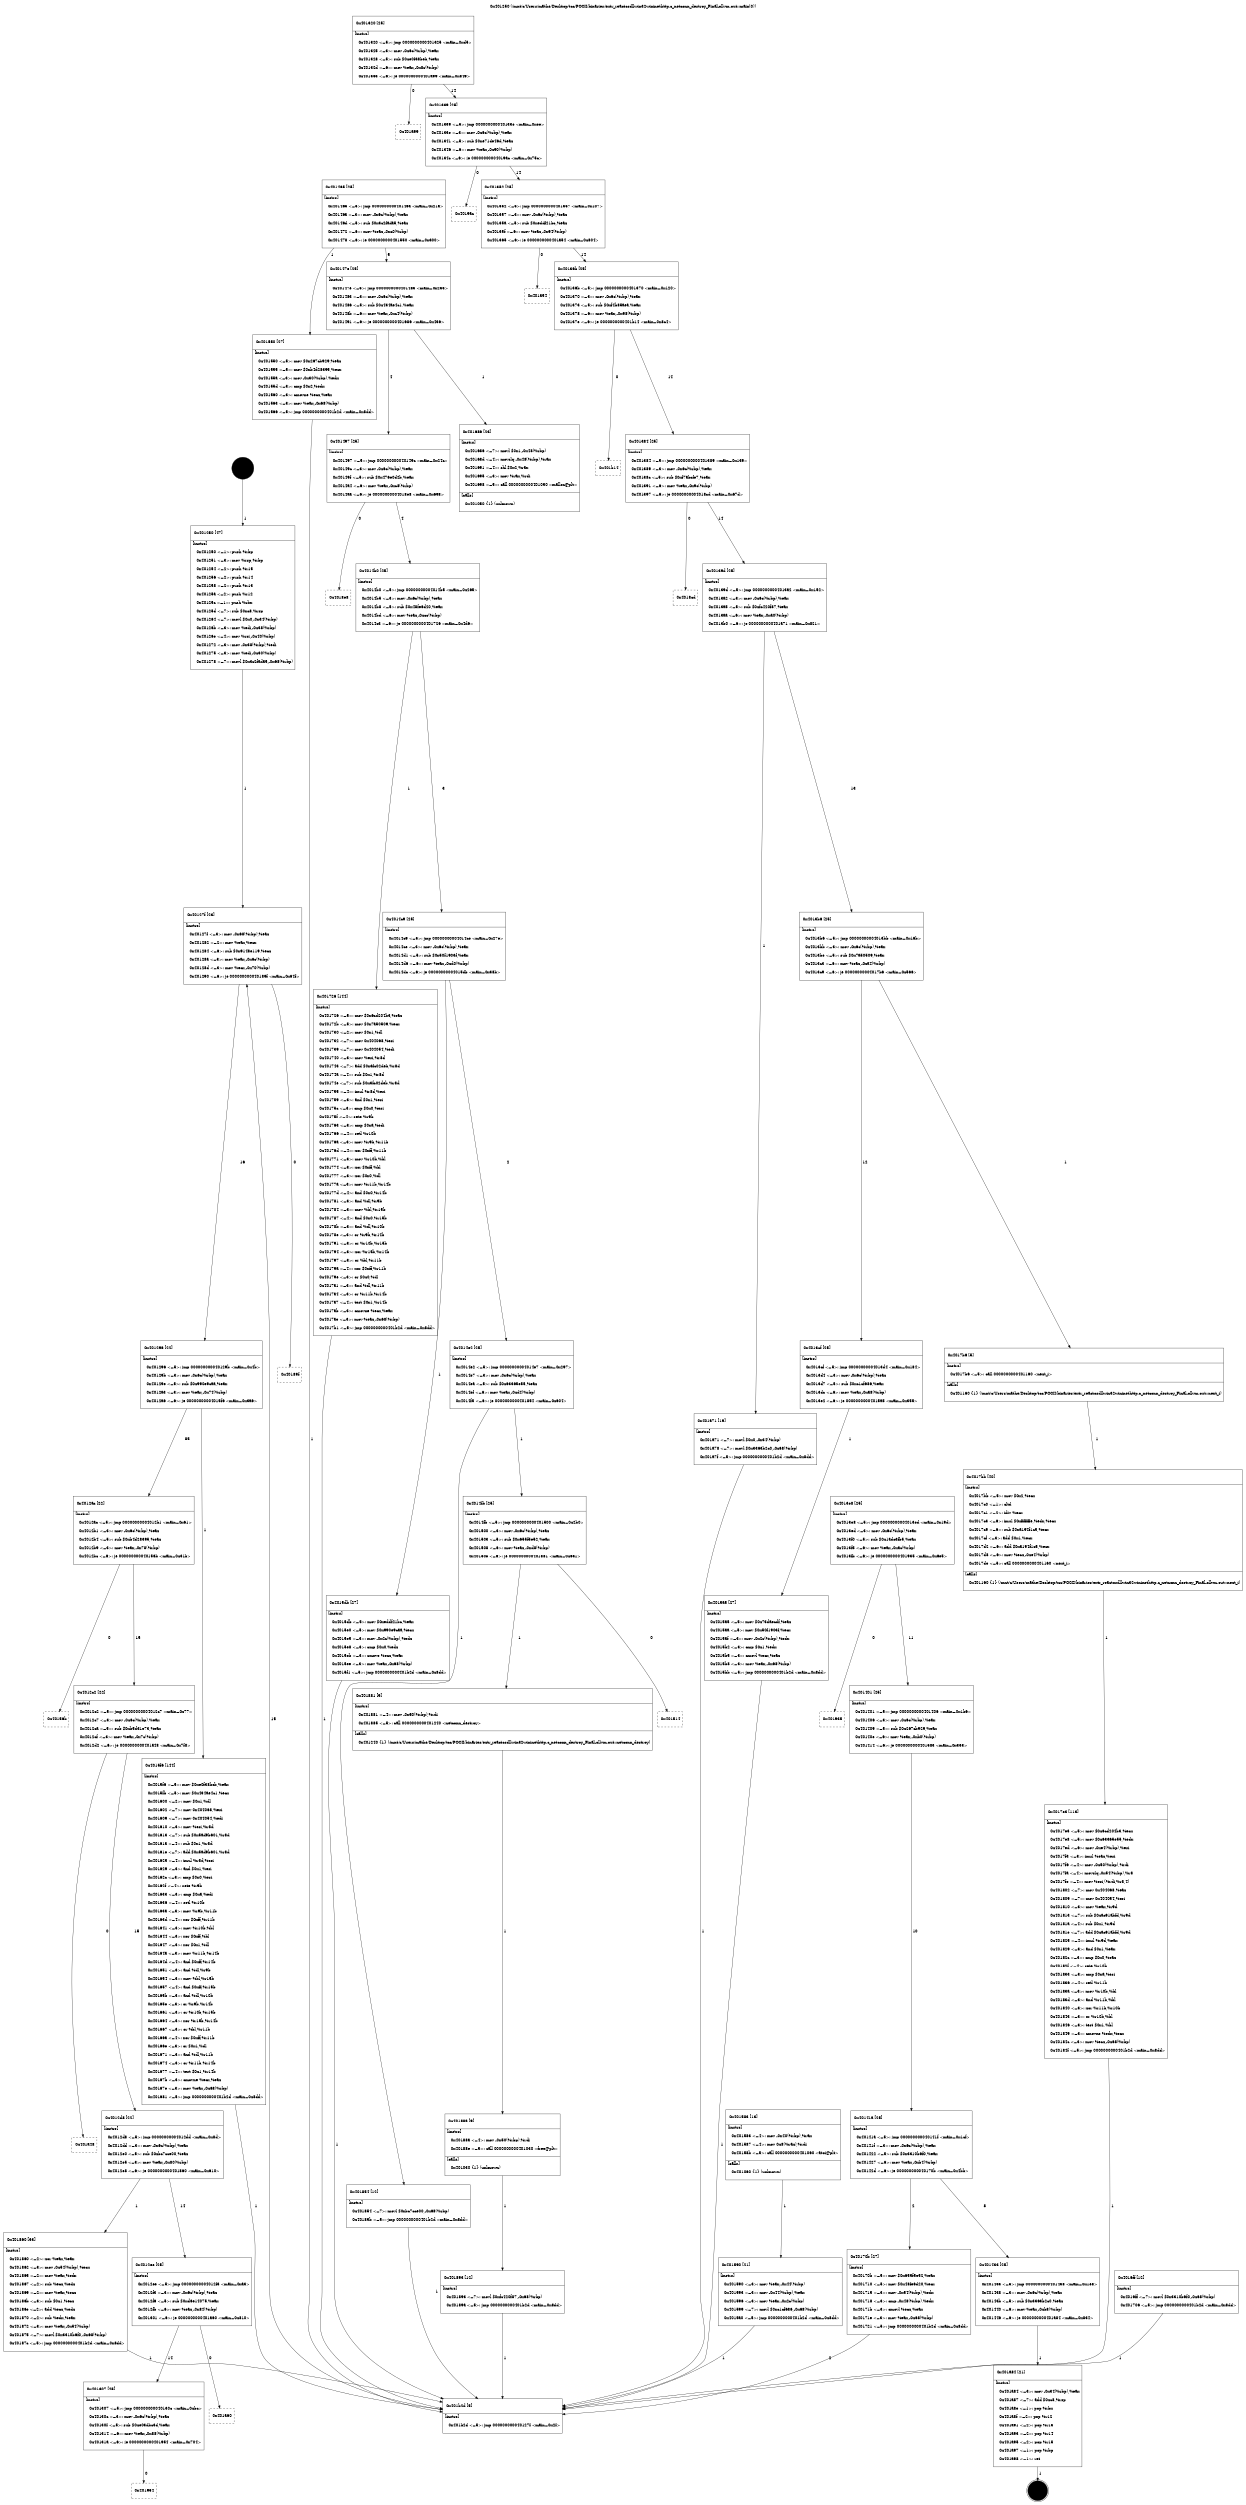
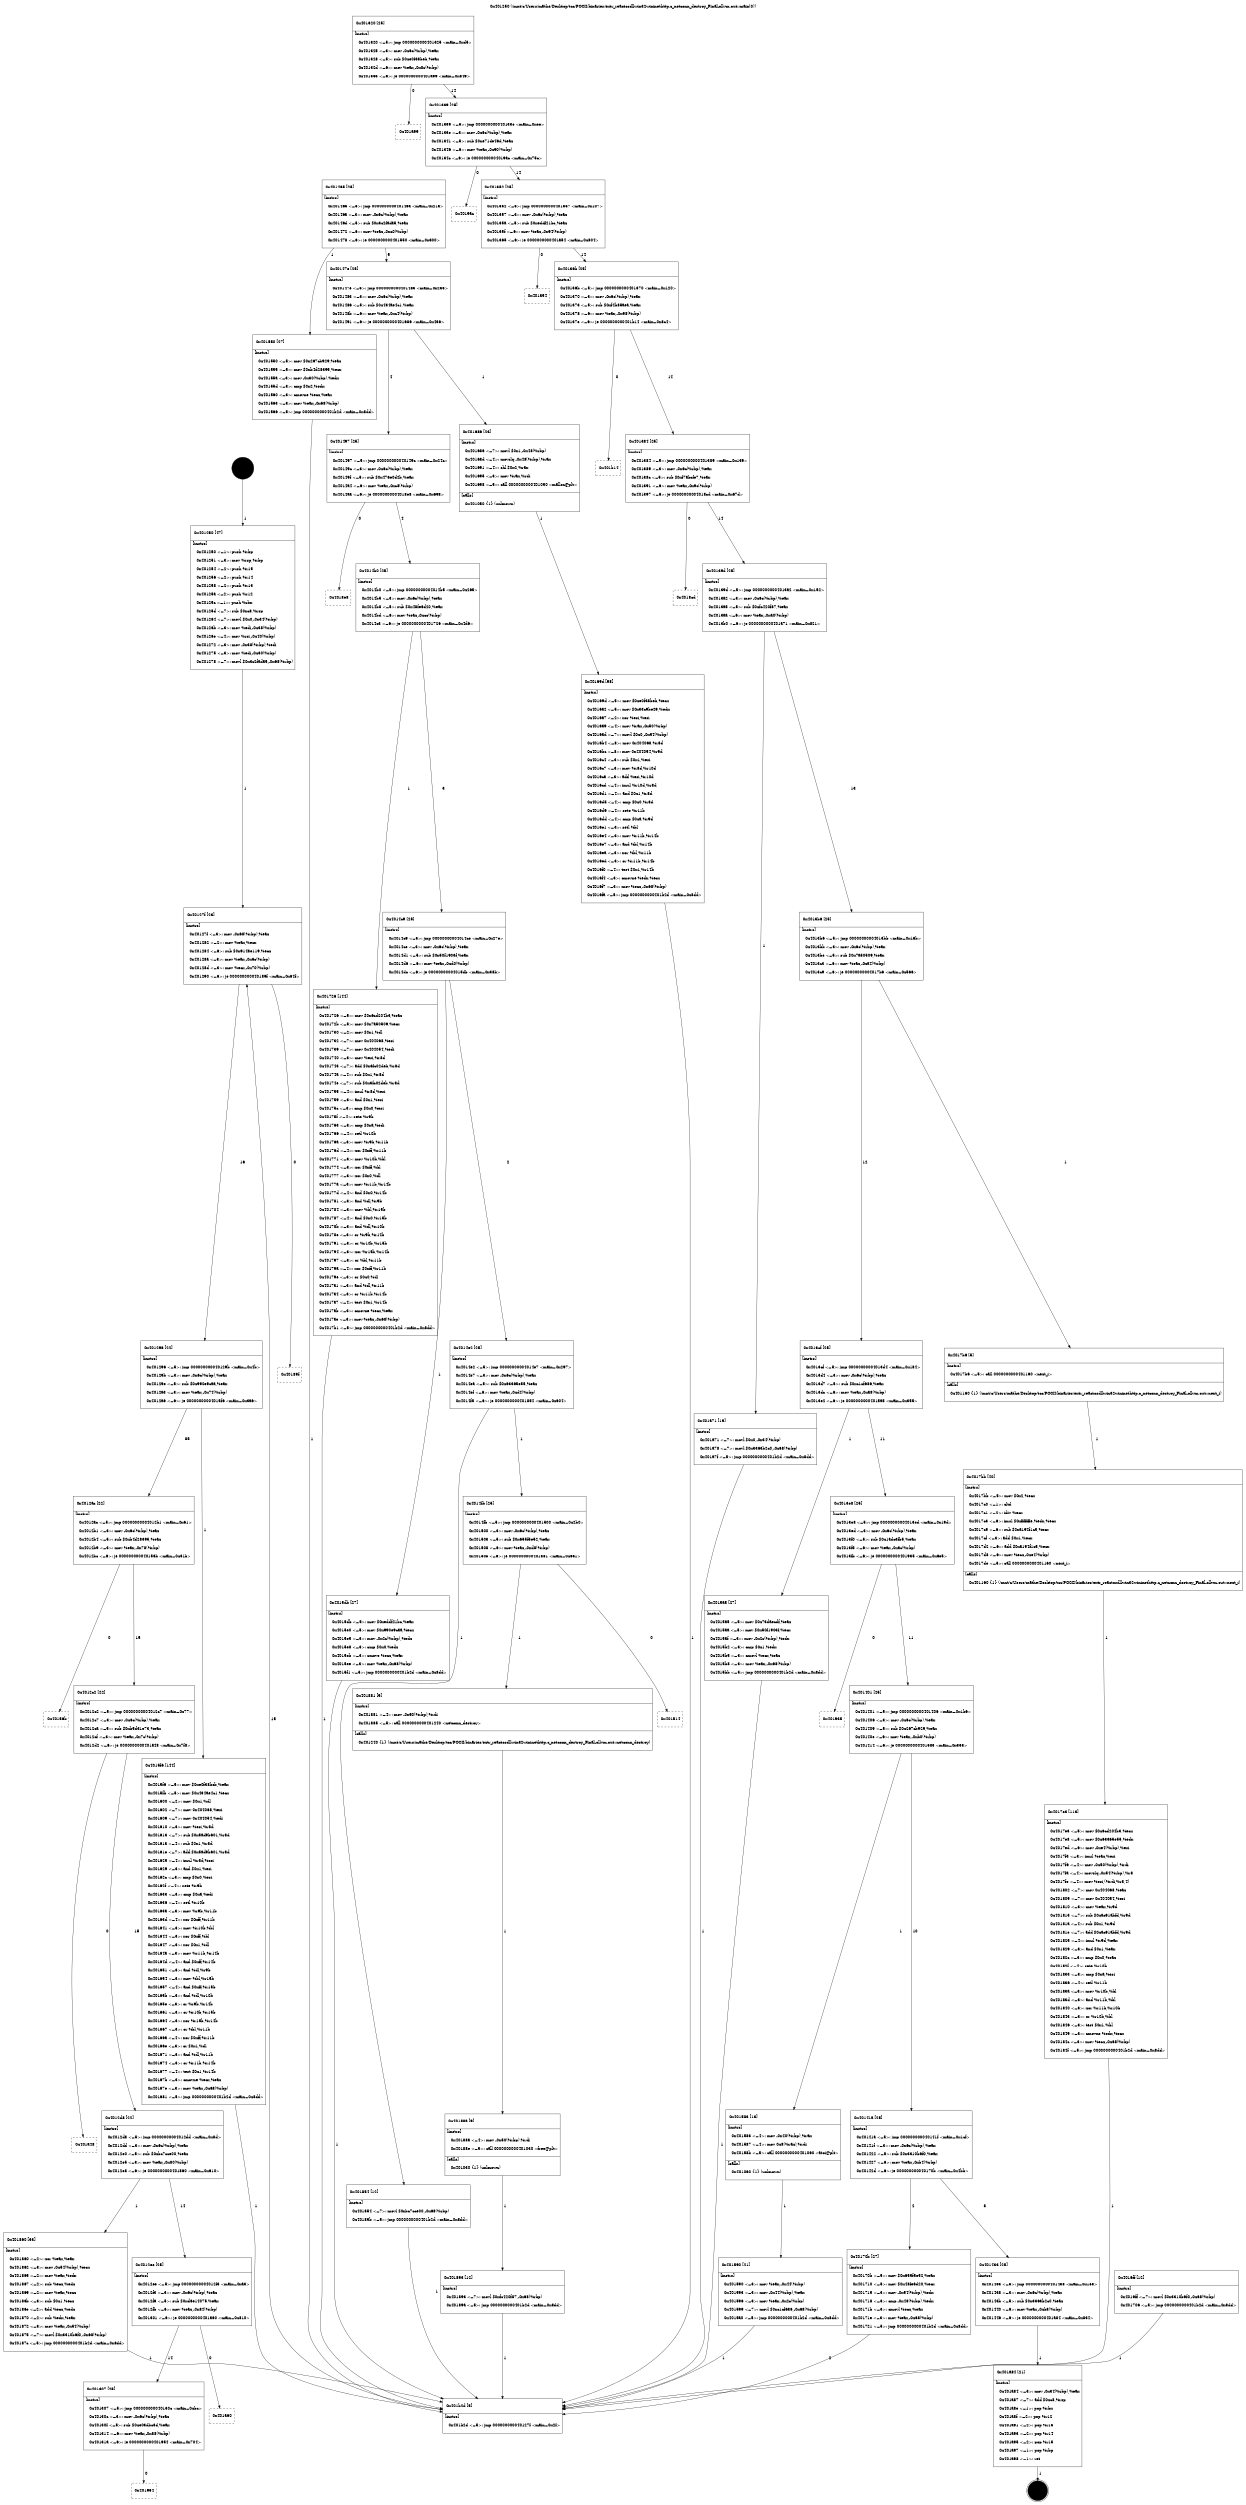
node "0x40169d [98]": added
edge "0x4013cf [25]" -> "0x4013e8 [25]": added, label "11"
edge "0x401401 [25]" -> "0x401583 [13]": added, label "1"
